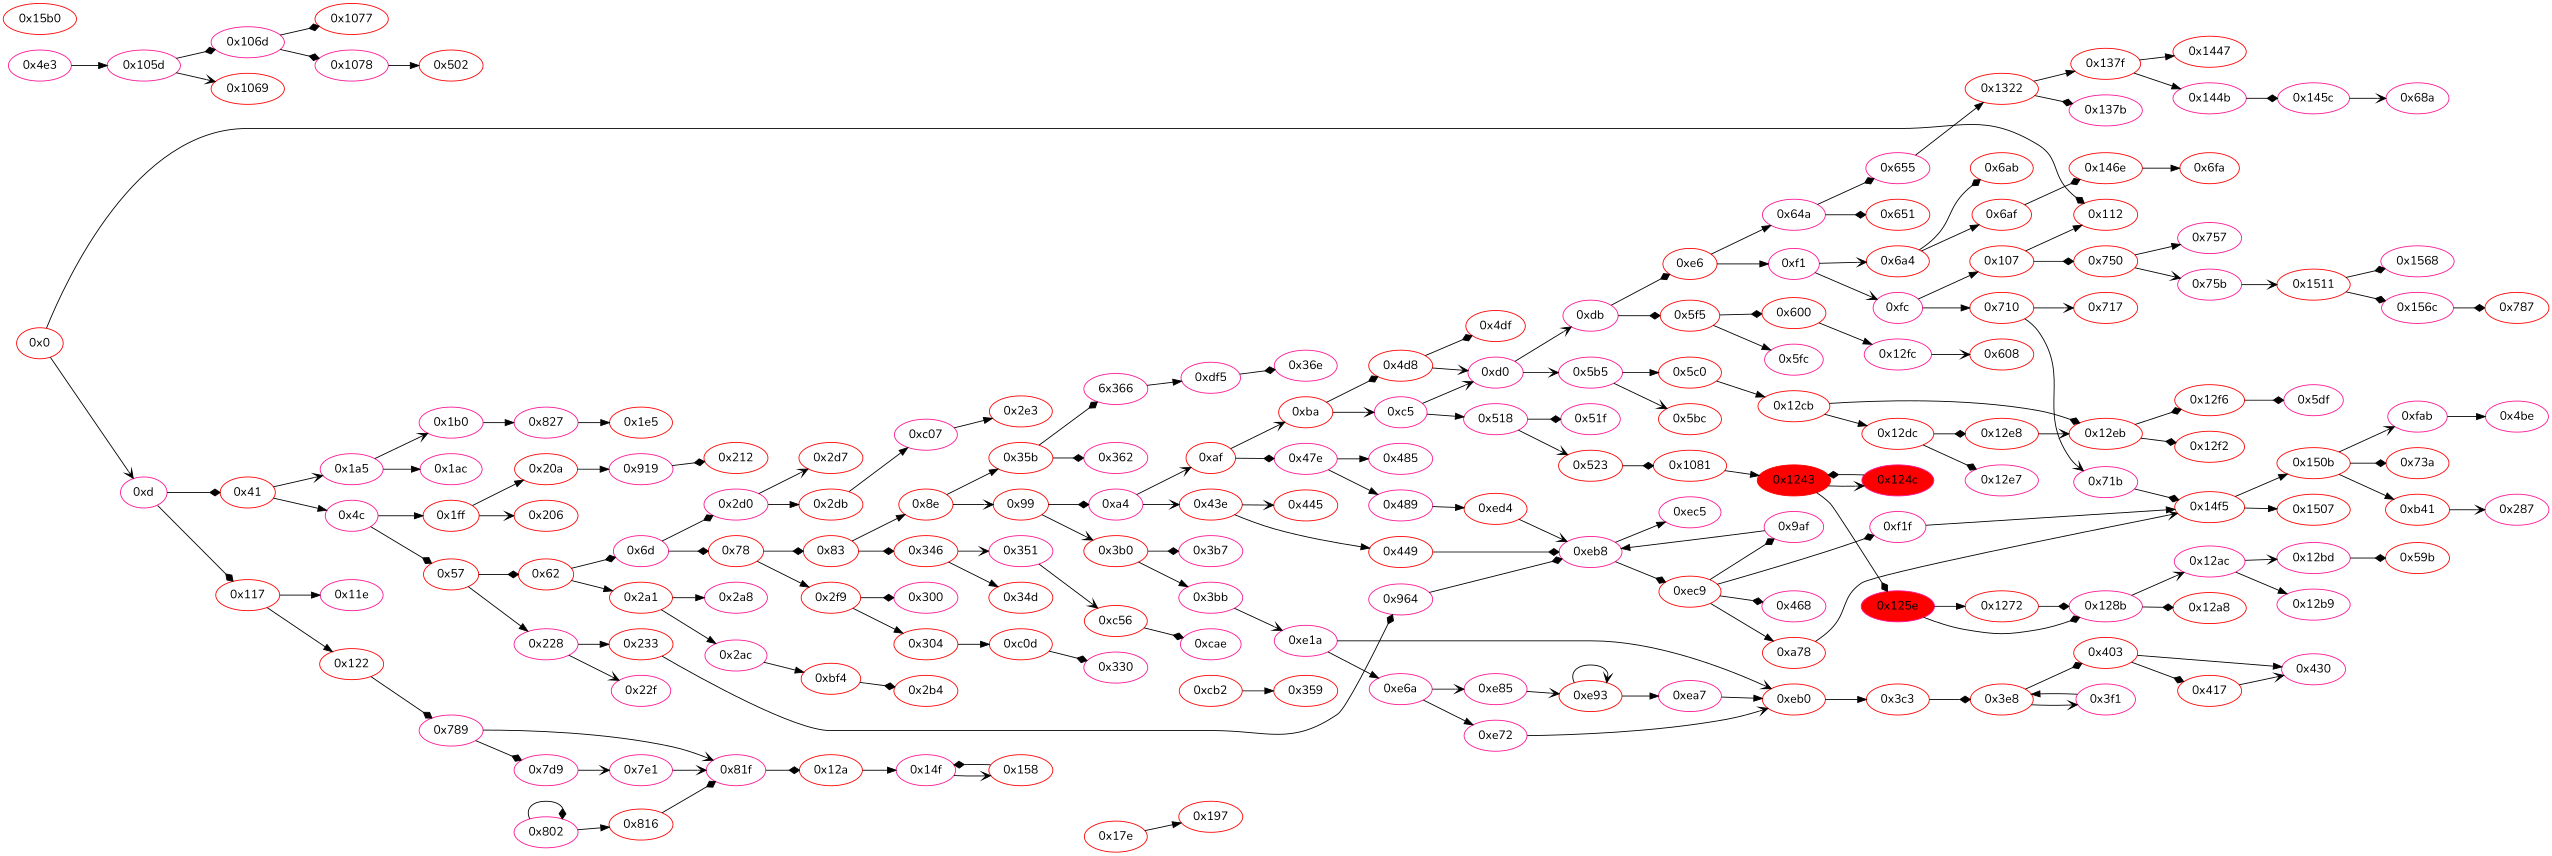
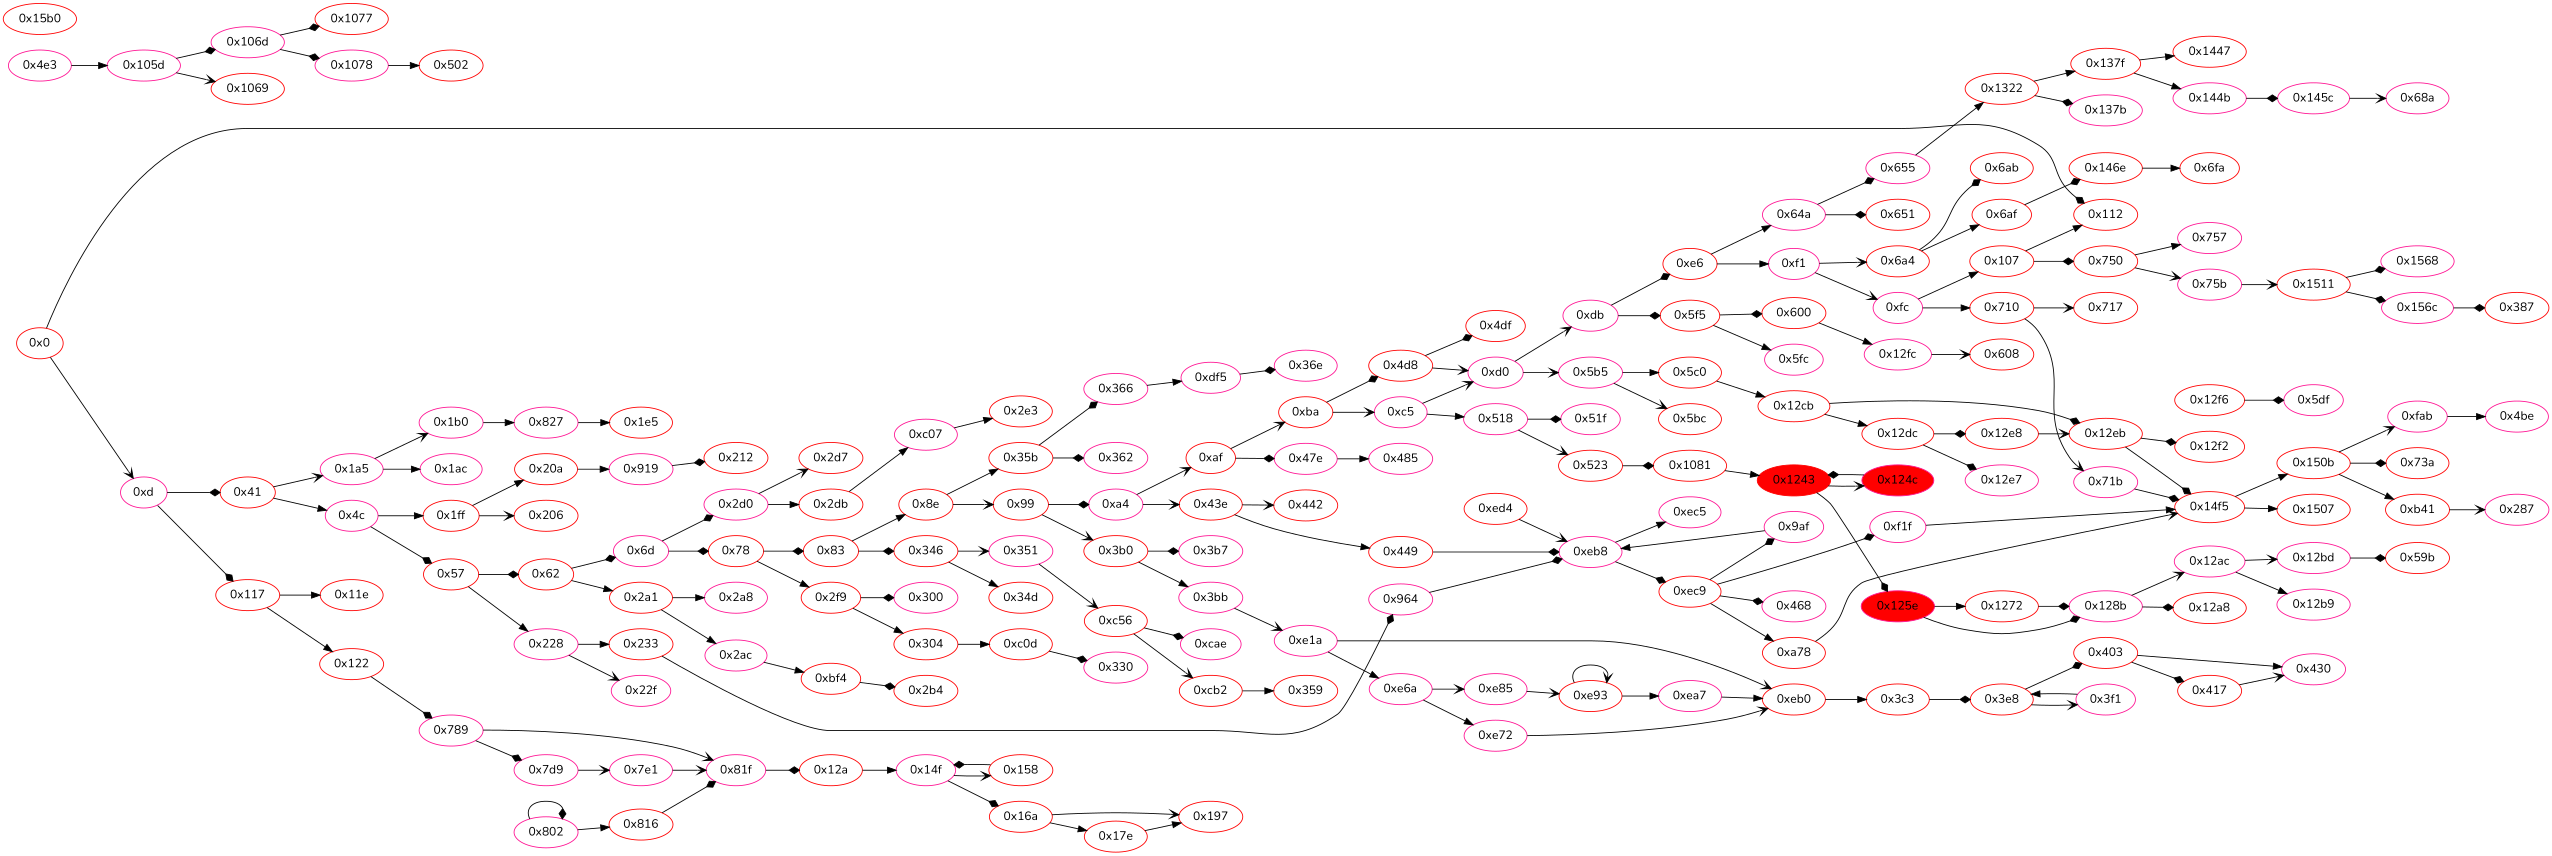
node "0x787": label "0x787" -> "0x387"
node "6x366": label "6x366" -> "0x366"
edge "0x12eb" -> "0x12f6": now "0x12eb" -> "0x14f5"
node "0x445": label "0x445" -> "0x442"
node "0x489": removed
node "0x11e": color deeppink -> red
edge "0xc56" -> "0xcb2": added
node "0x16a": added
